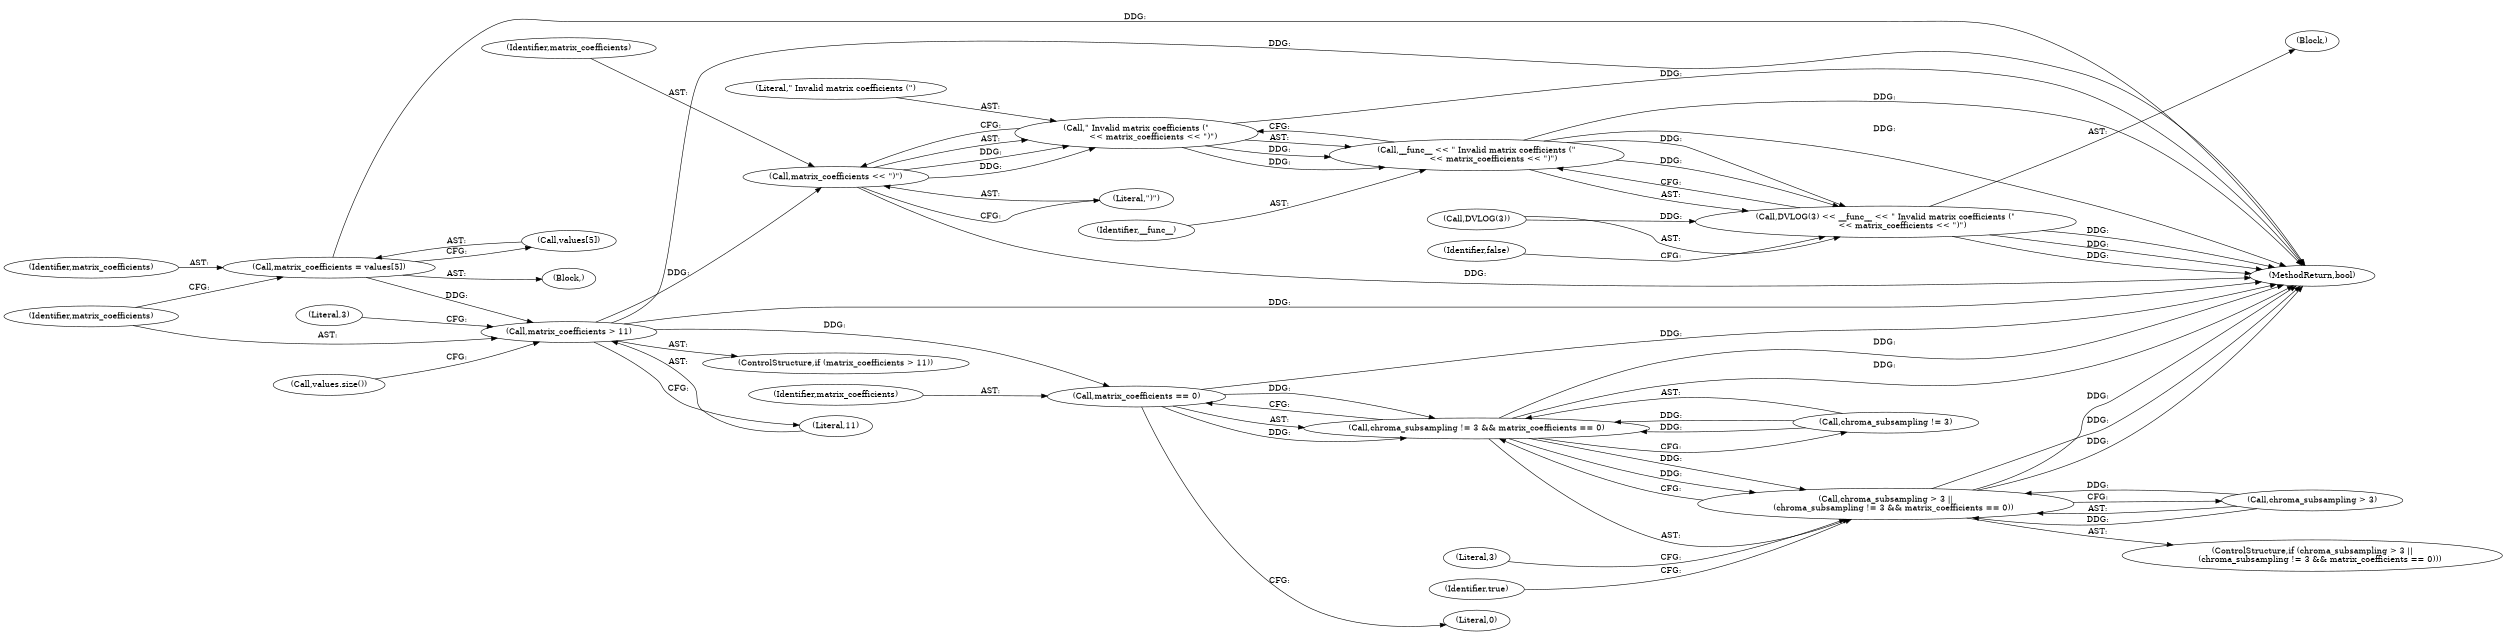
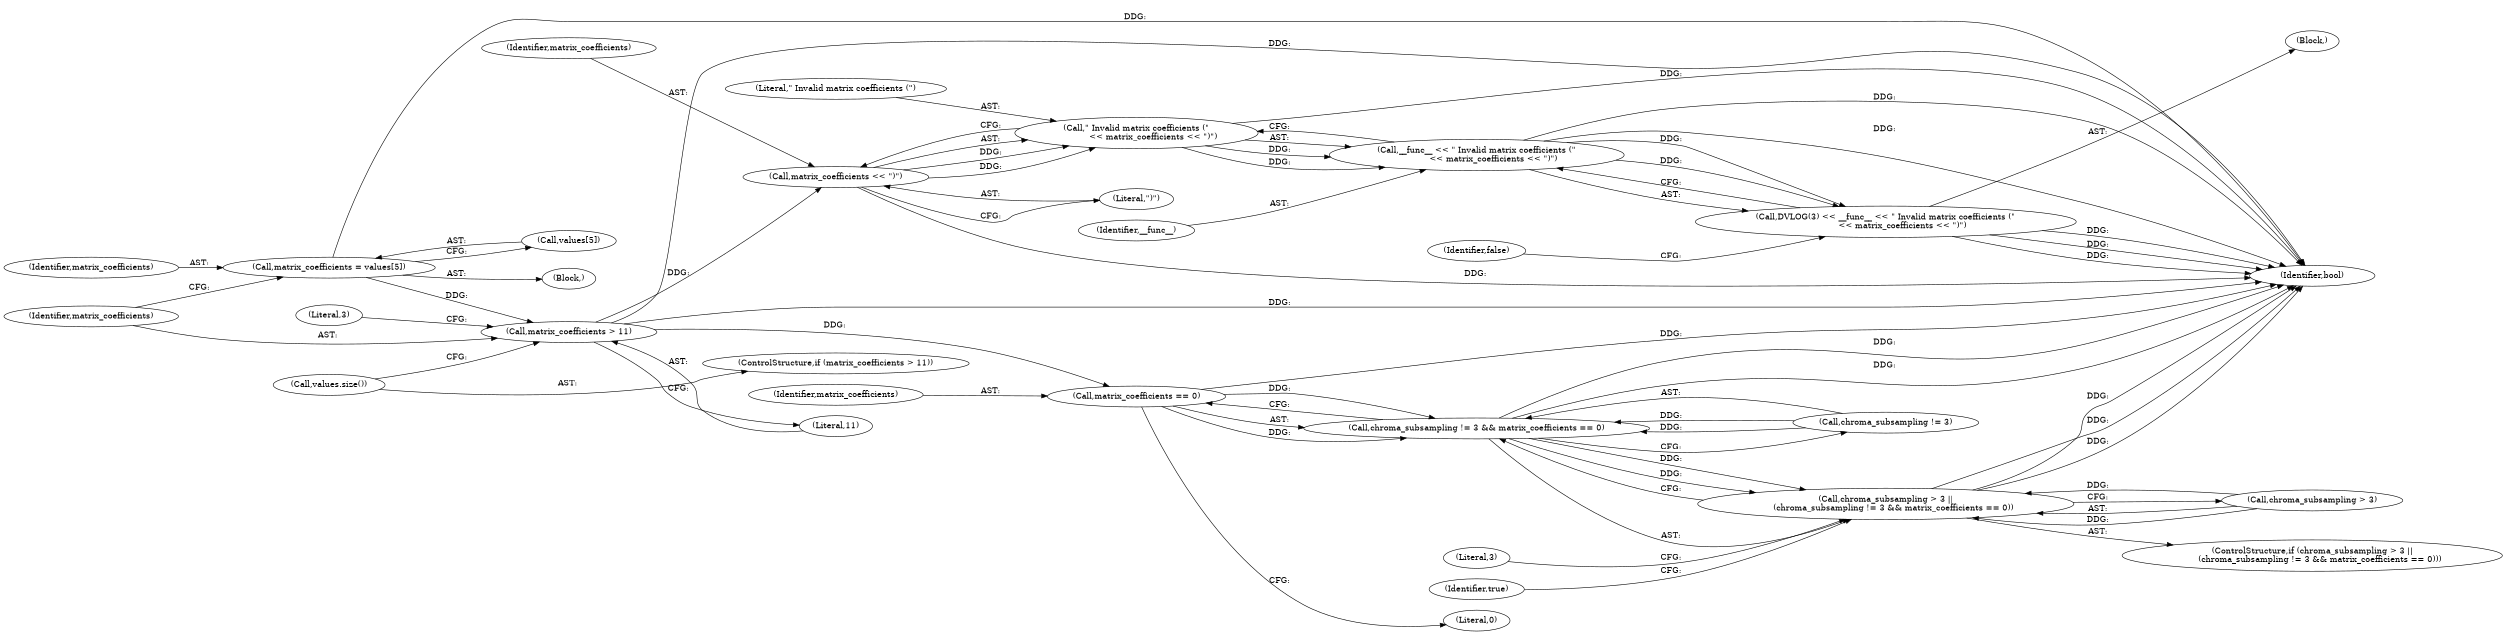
node "(Call,DVLOG(3))": removed
node "(MethodReturn,bool)": label "(MethodReturn,bool)" -> "(Identifier,bool)"
edge "(Call,matrix_coefficients > 11)" -> "(ControlStructure,if (matrix_coefficients > 11))": now "(Call,values.size())" -> "(ControlStructure,if (matrix_coefficients > 11))"
